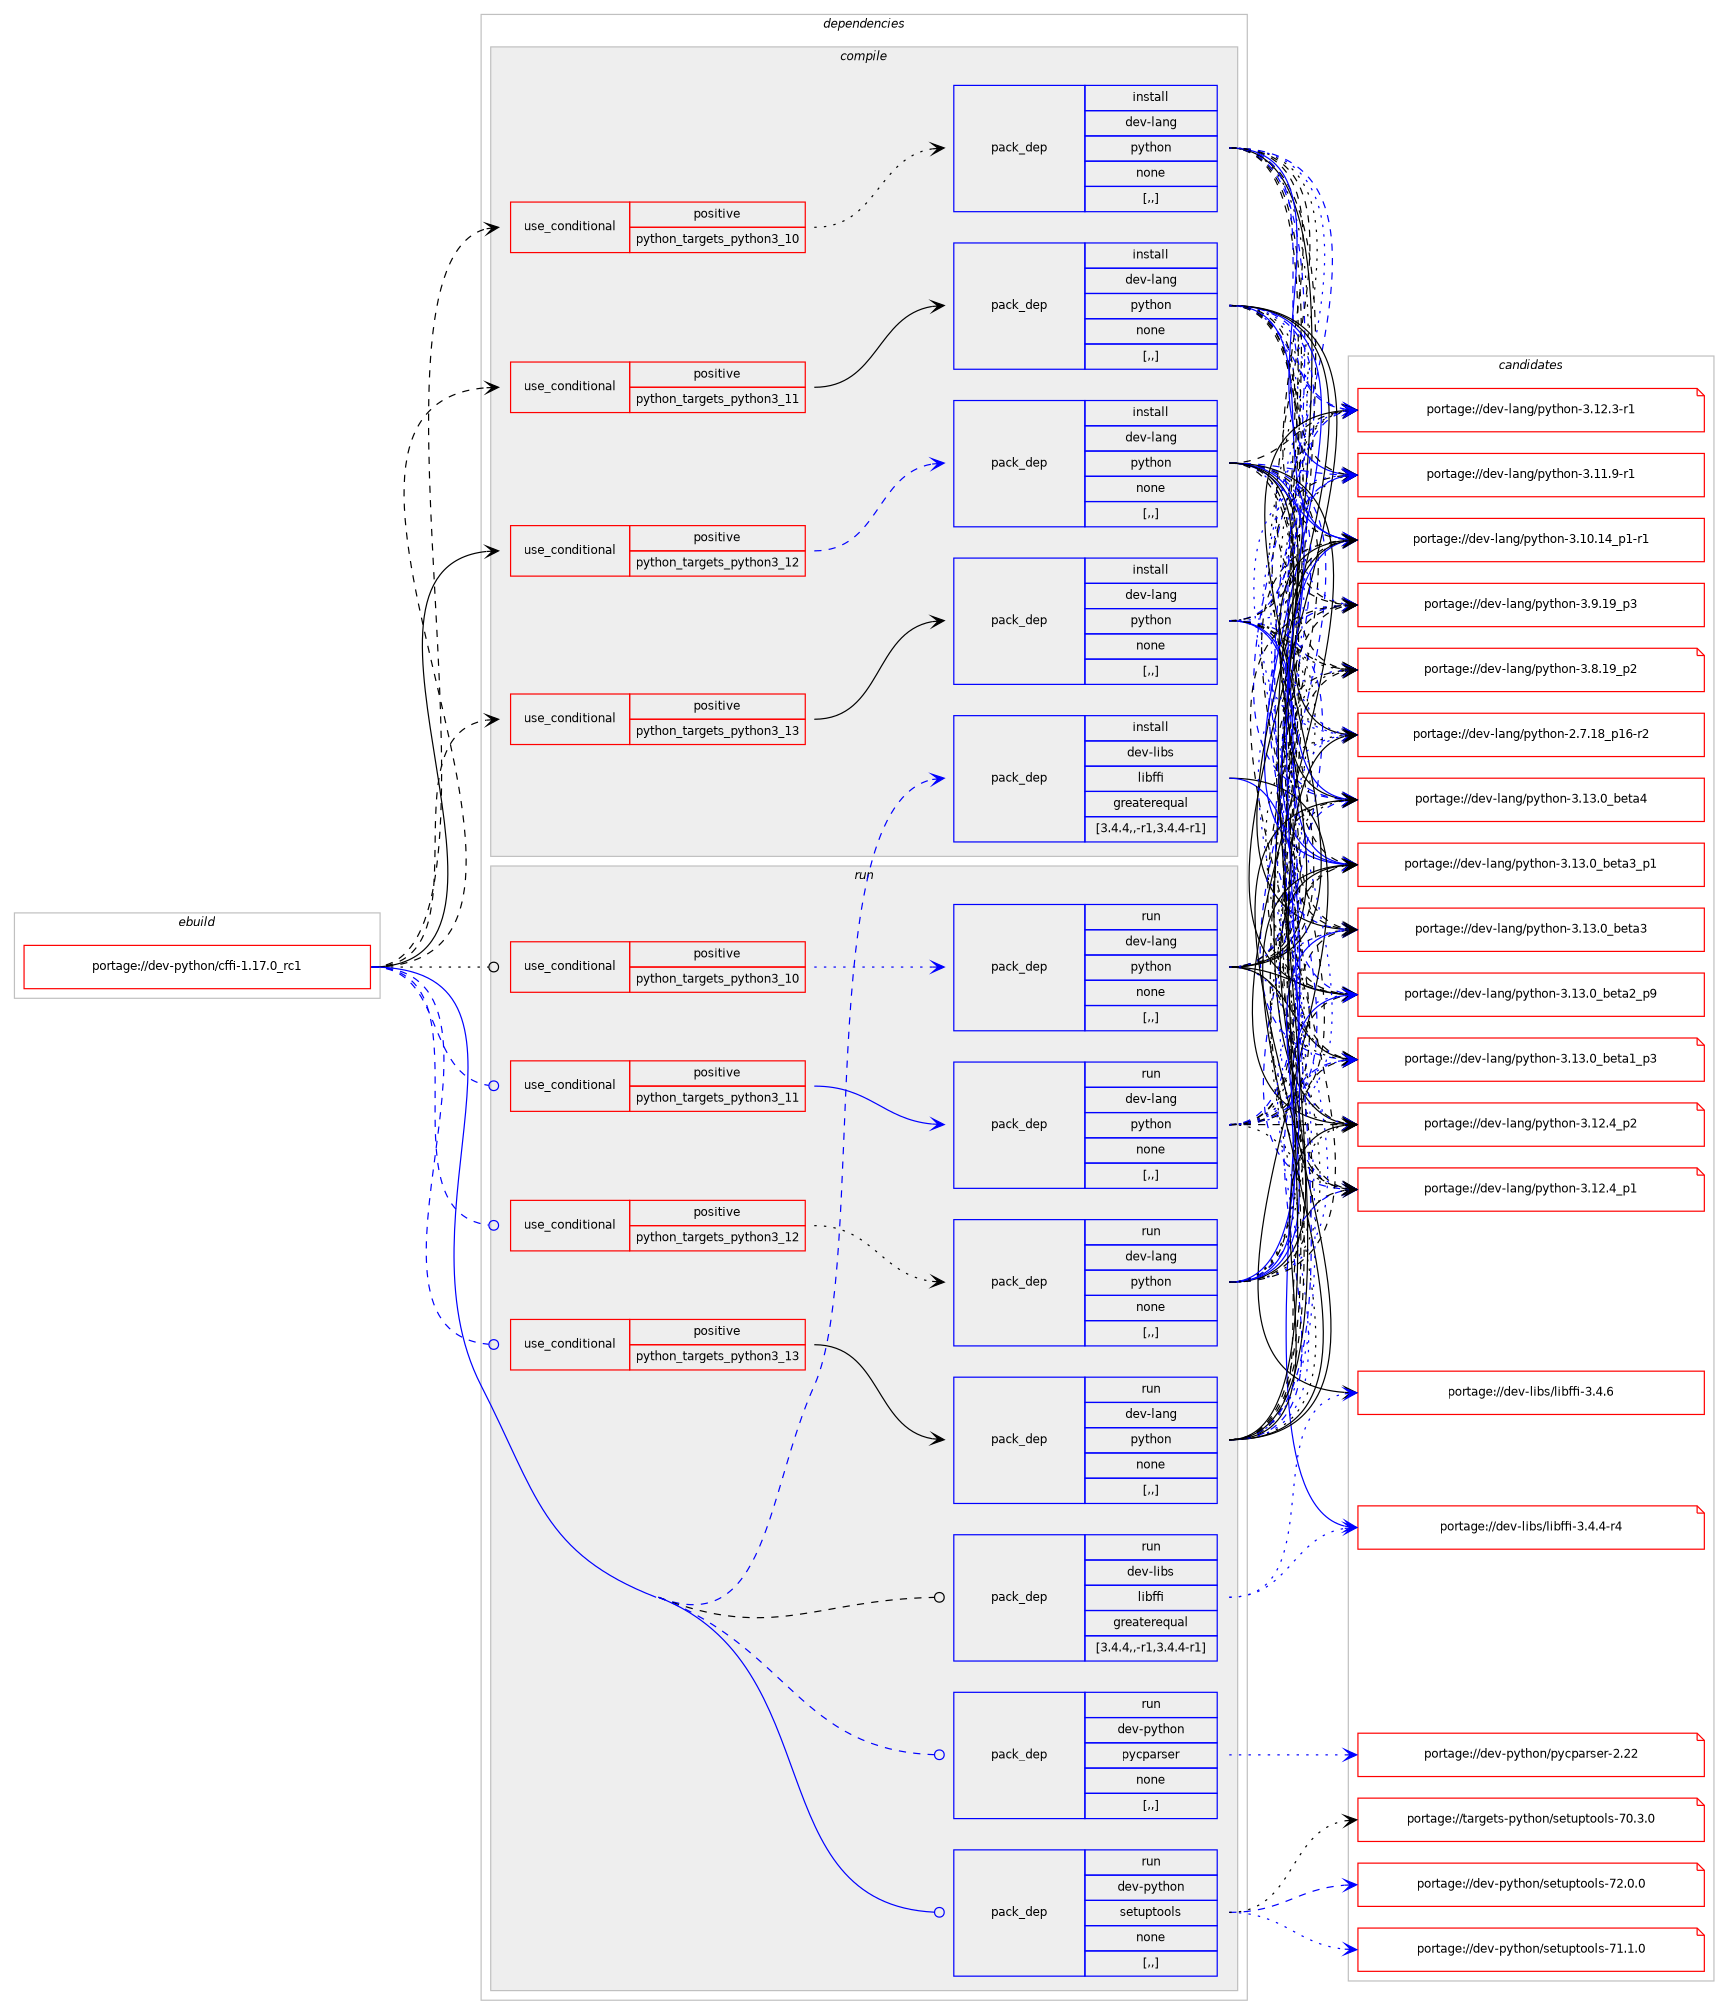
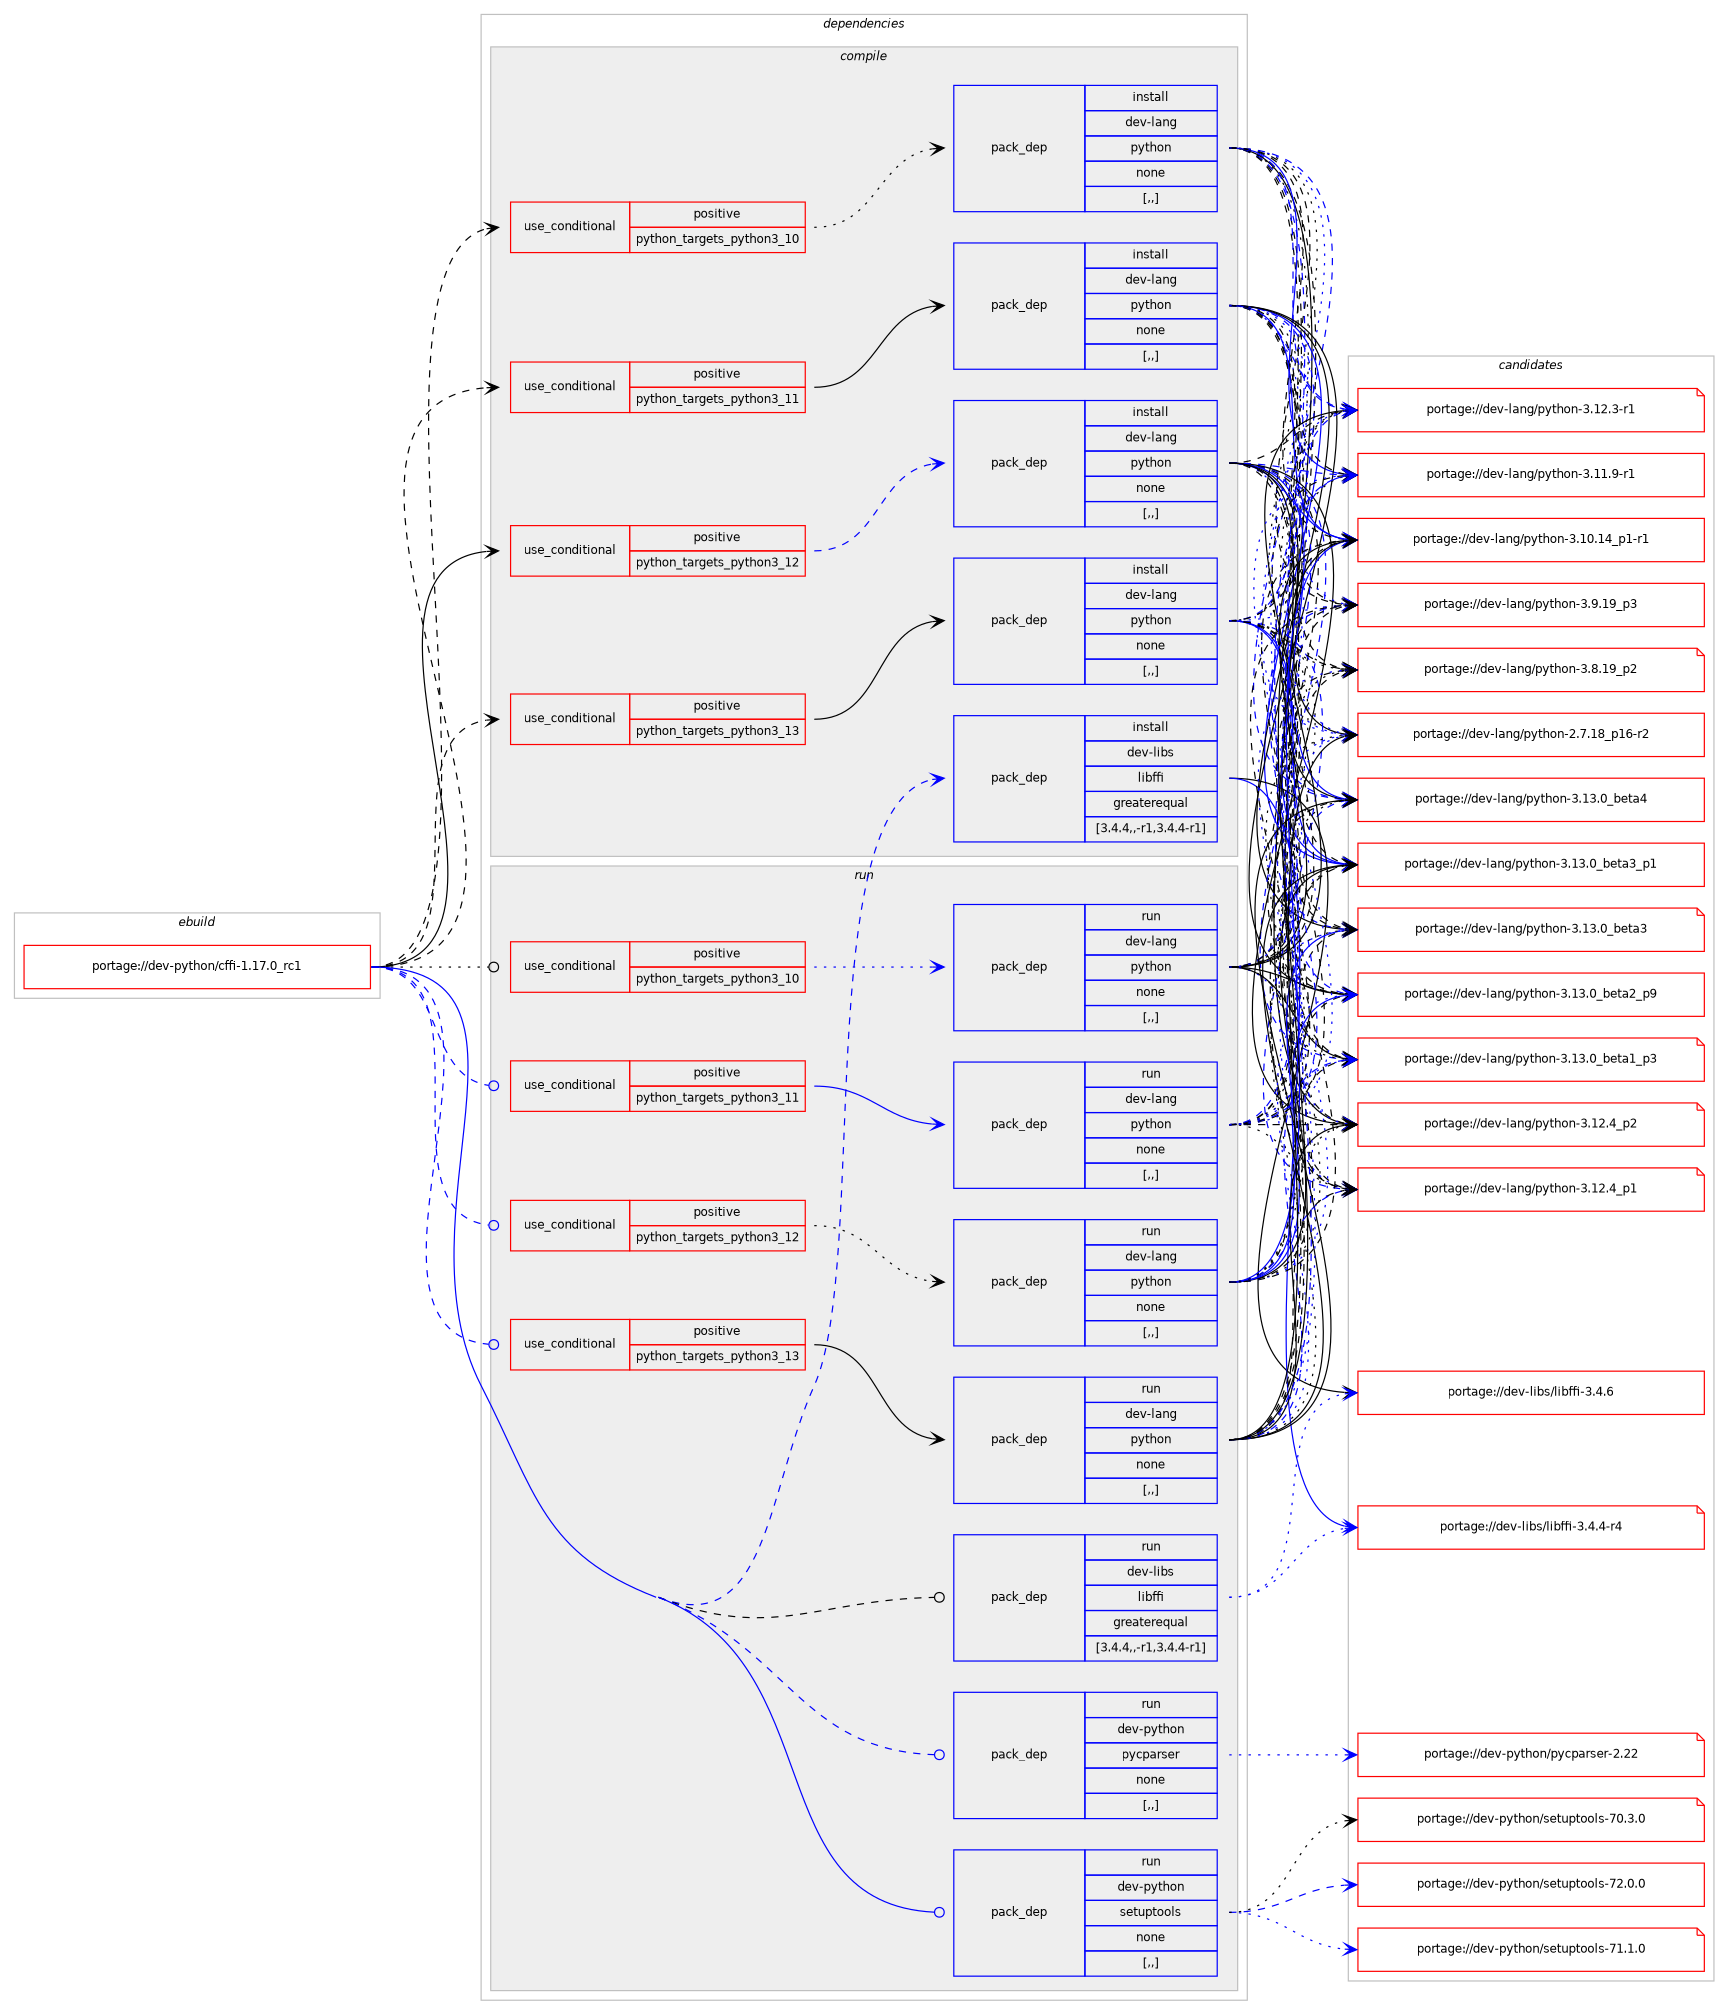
node "portage://dev-lang/python-3.13.0_beta3": shape box -> note
node "portage://targets-python/setuptools-70.3.0": label "portage://targets-python/setuptools-70.3.0" -> "portage://dev-python/setuptools-70.3.0"
node "portage://dev-python/setuptools-72.0.0": shape note -> box
